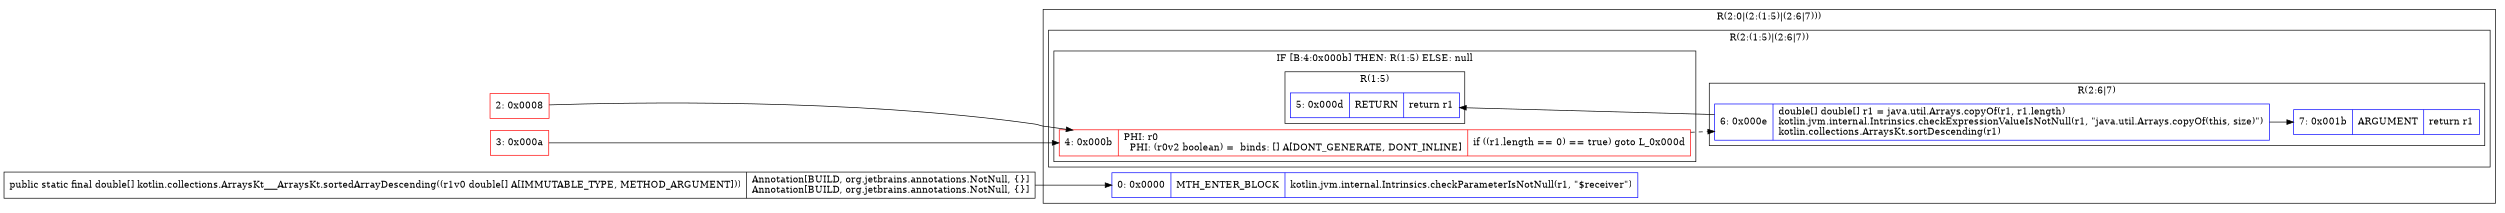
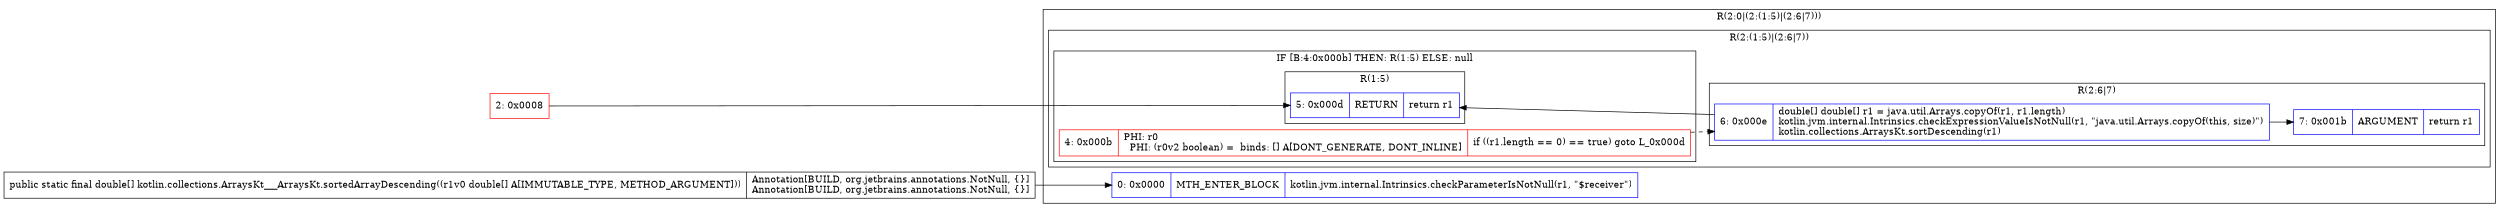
edge "2: 0x0008" -> "4: 0x000b": now "2: 0x0008" -> "5: 0x000d"
node "3: 0x000a": removed
